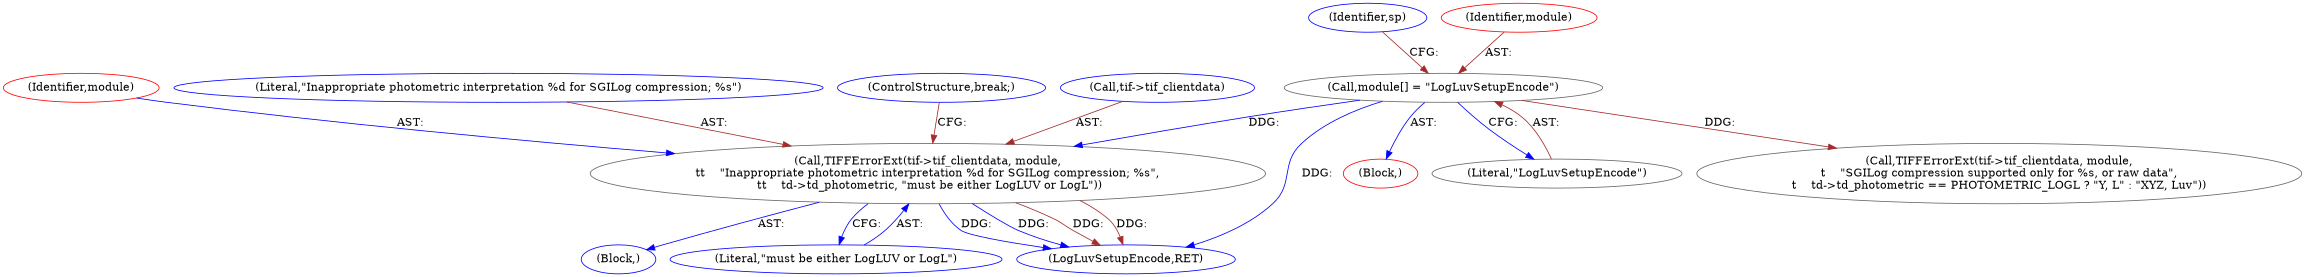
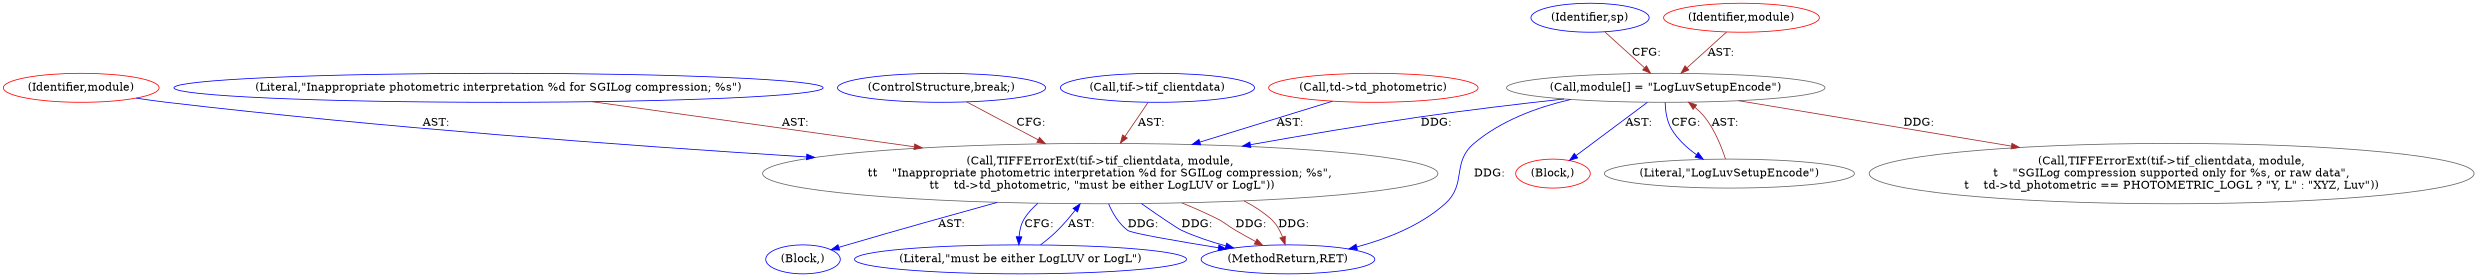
node "(Call,td->td_photometric)": added
node "(LogLuvSetupEncode,RET)": label "(LogLuvSetupEncode,RET)" -> "(MethodReturn,RET)"
